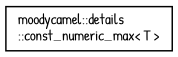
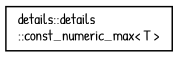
node "moodycamel::details ::const_numeric_max< T >": label "moodycamel::details ::const_numeric_max< T >" -> "details::details ::const_numeric_max< T >"
